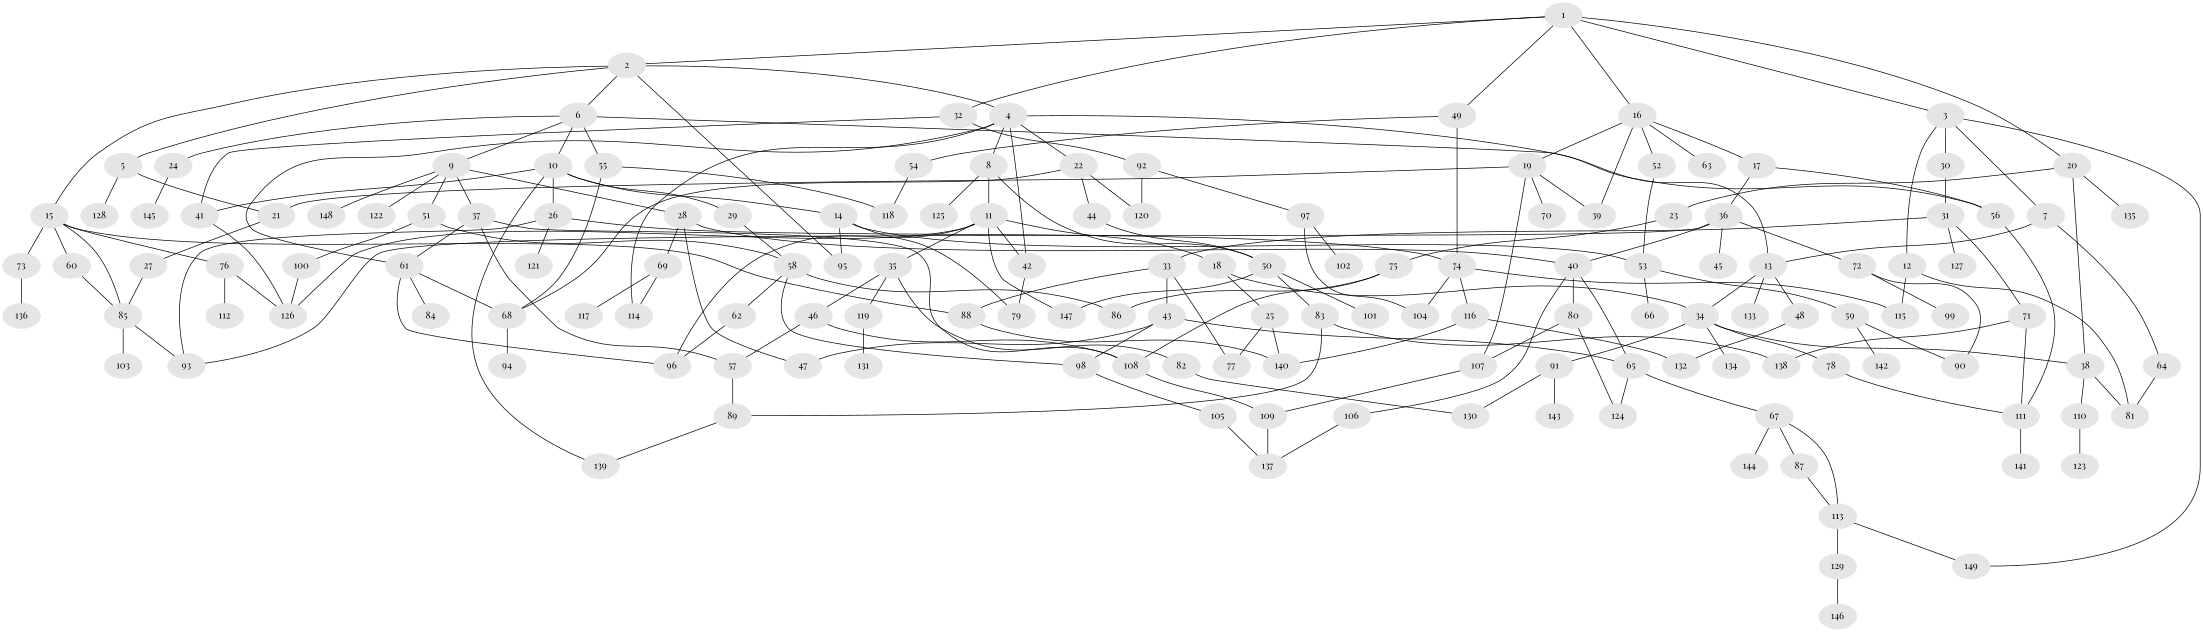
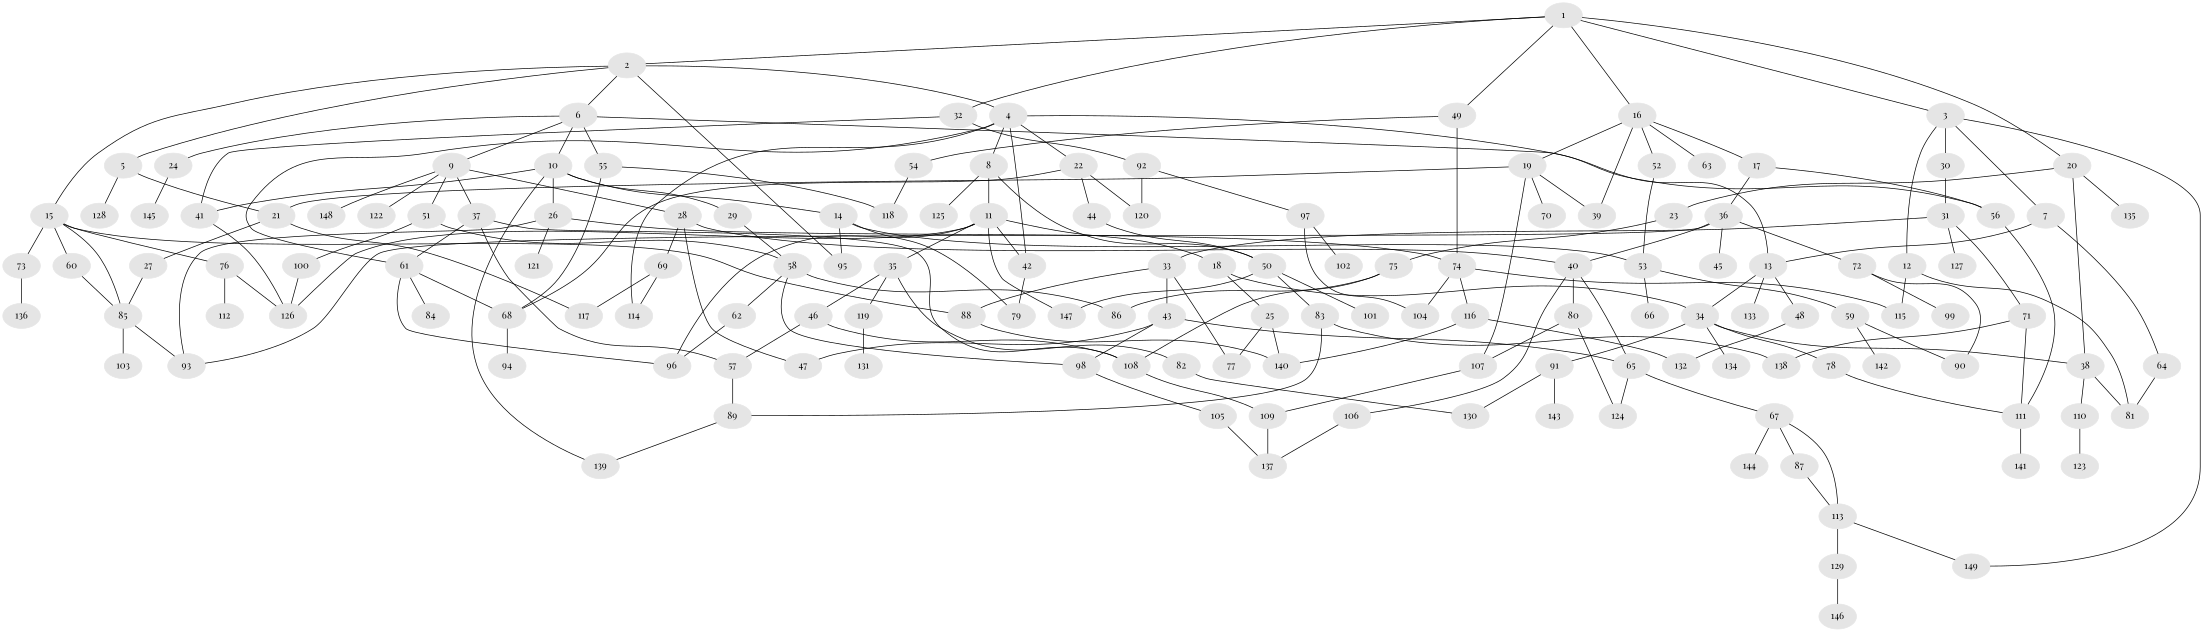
edge "21" -- "117": added
